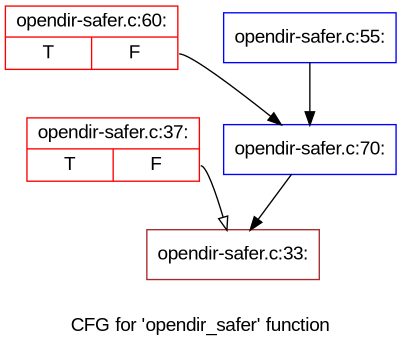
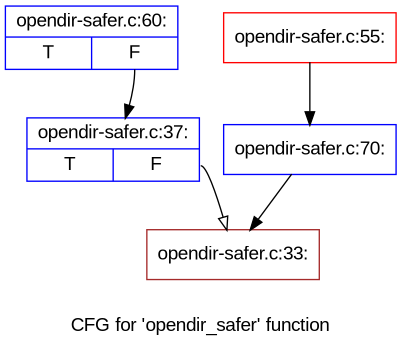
node "opendir-safer.c:60:": color red -> blue
node "opendir-safer.c:55:": color blue -> red
edge "opendir-safer.c:60:" -> "opendir-safer.c:70:": now "opendir-safer.c:60:" -> "opendir-safer.c:37:"
node "opendir-safer.c:37:": color red -> blue
